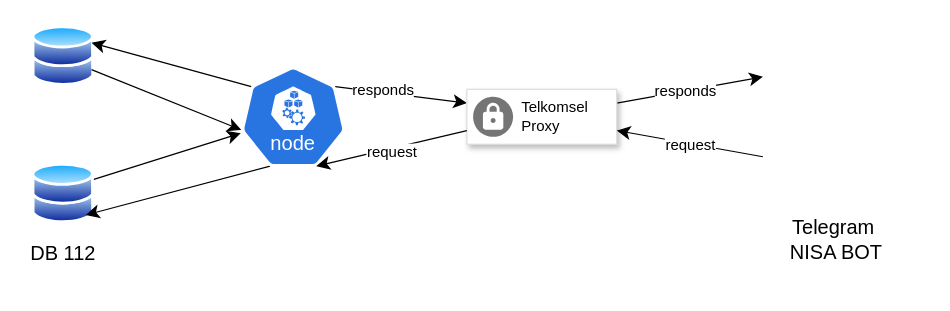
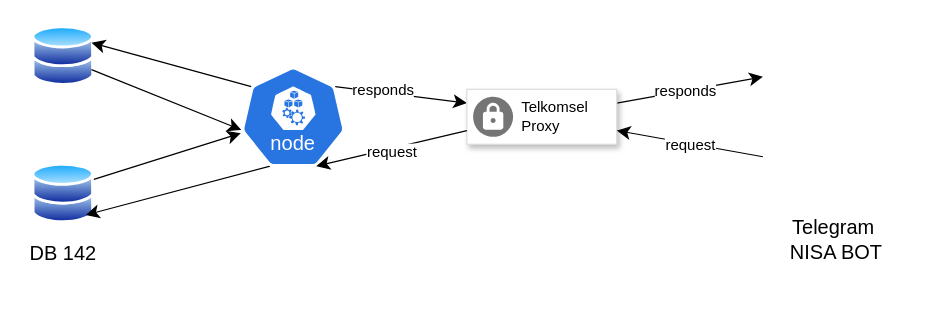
node "DB 112": label "DB 112" -> "DB 142"
